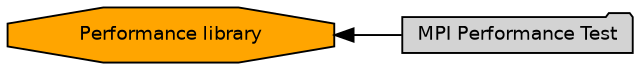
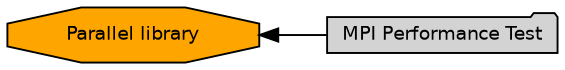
node "Performance library": label "Performance library" -> "Parallel library"
